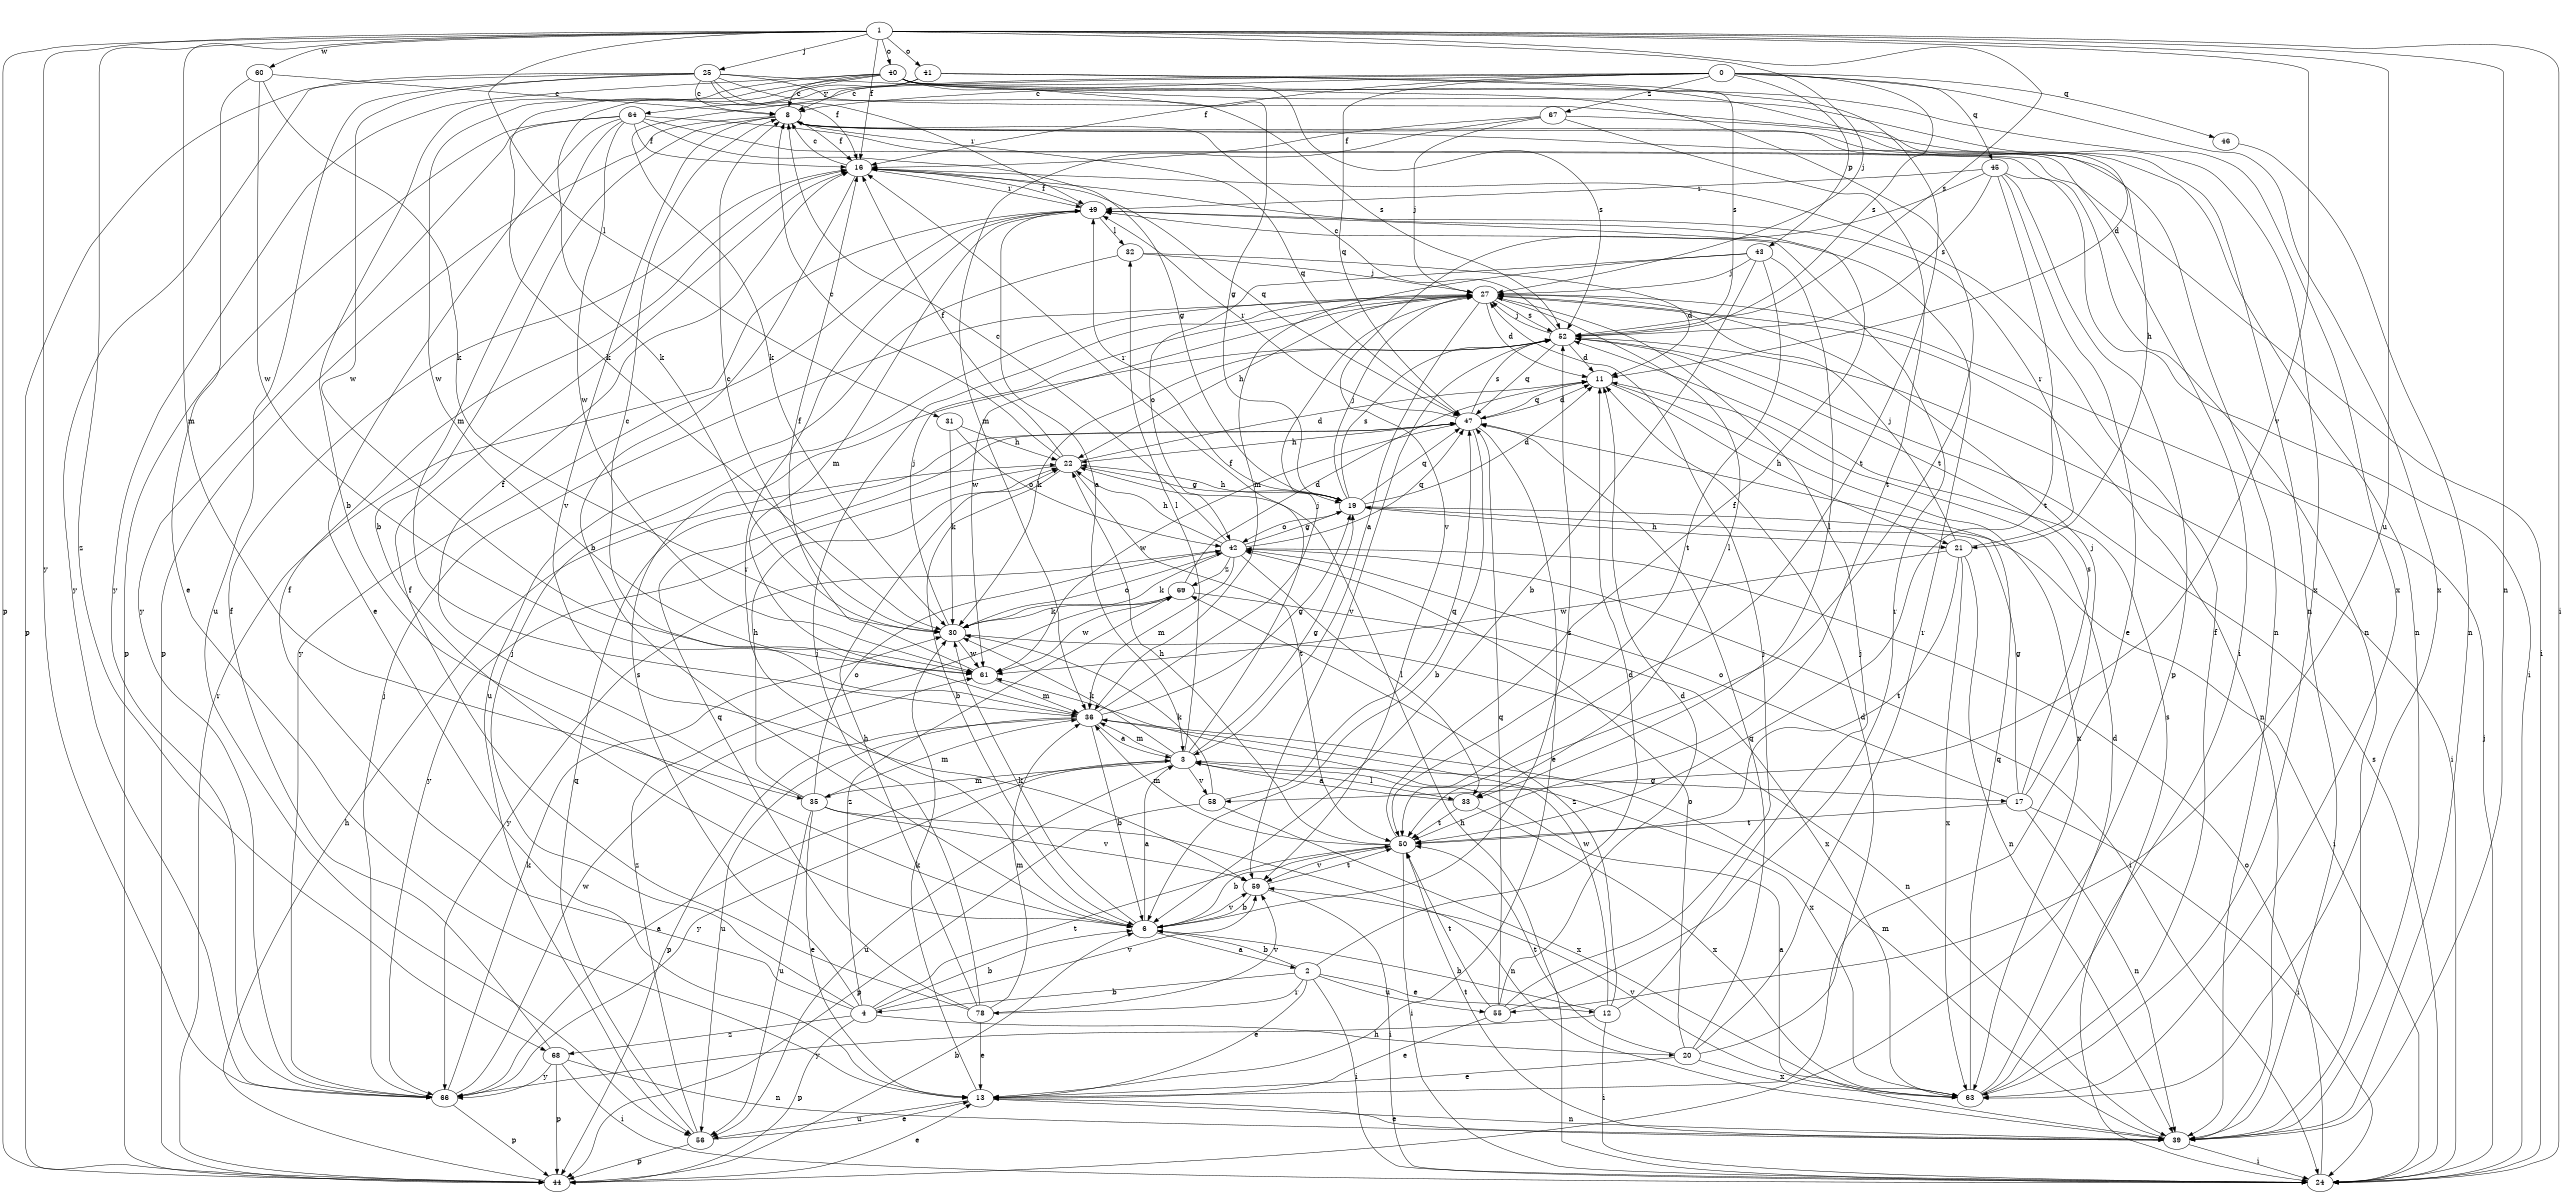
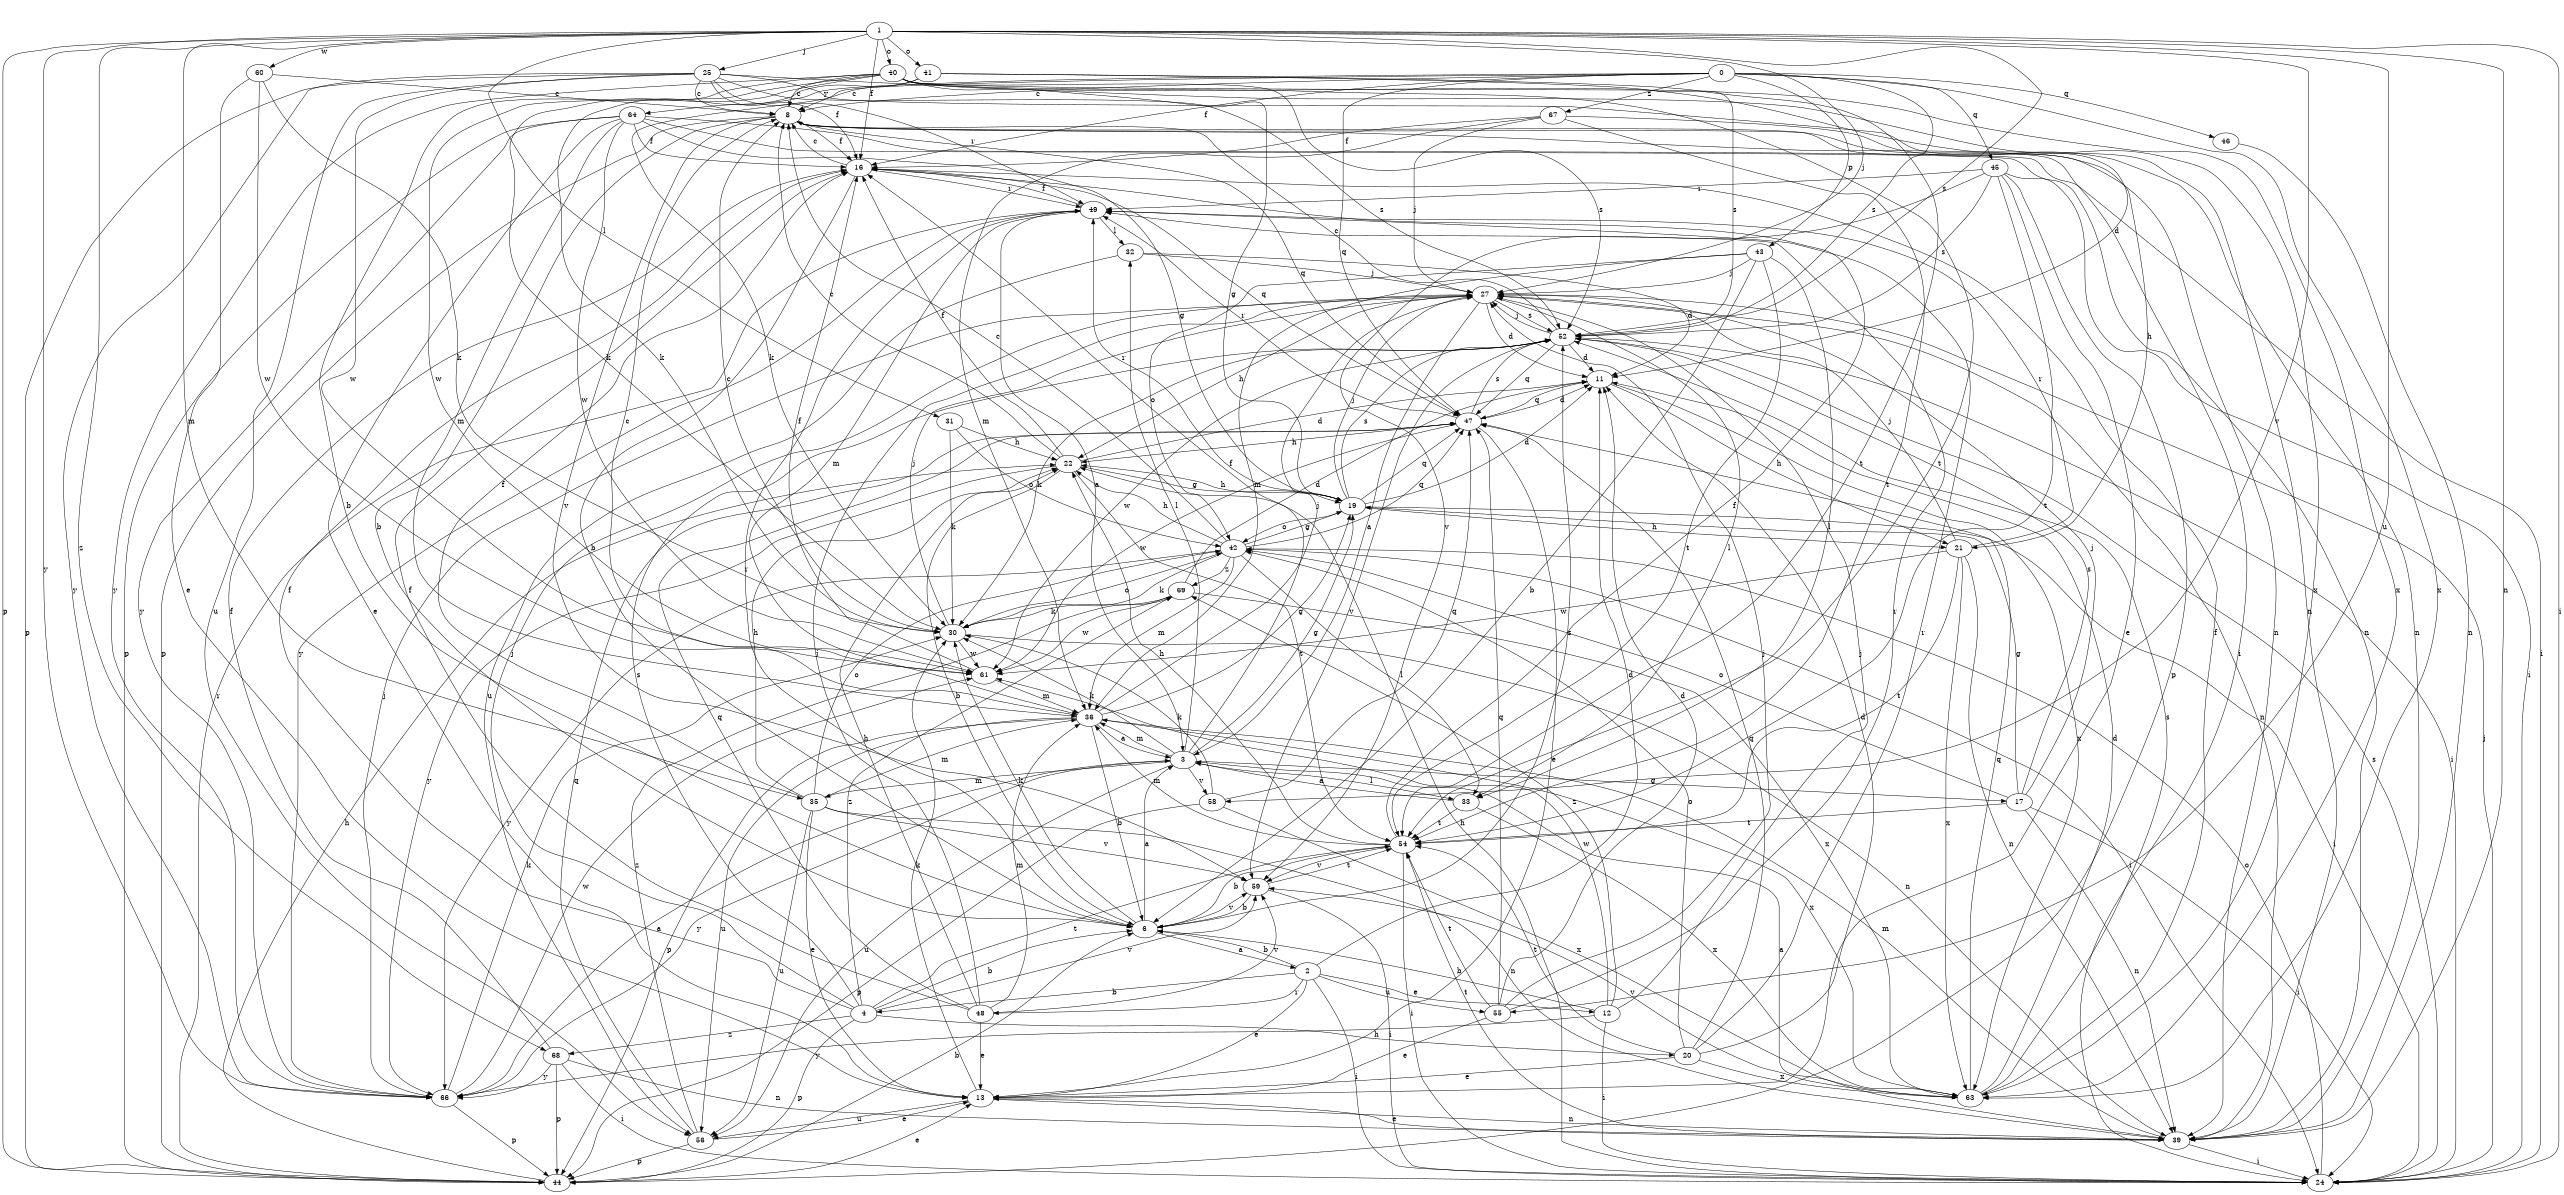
edge "27" -> "61": now "52" -> "61"
edge "47" -> "6": removed, label "b"
node "50": label "50" -> "54"
node "78": label "78" -> "48"
